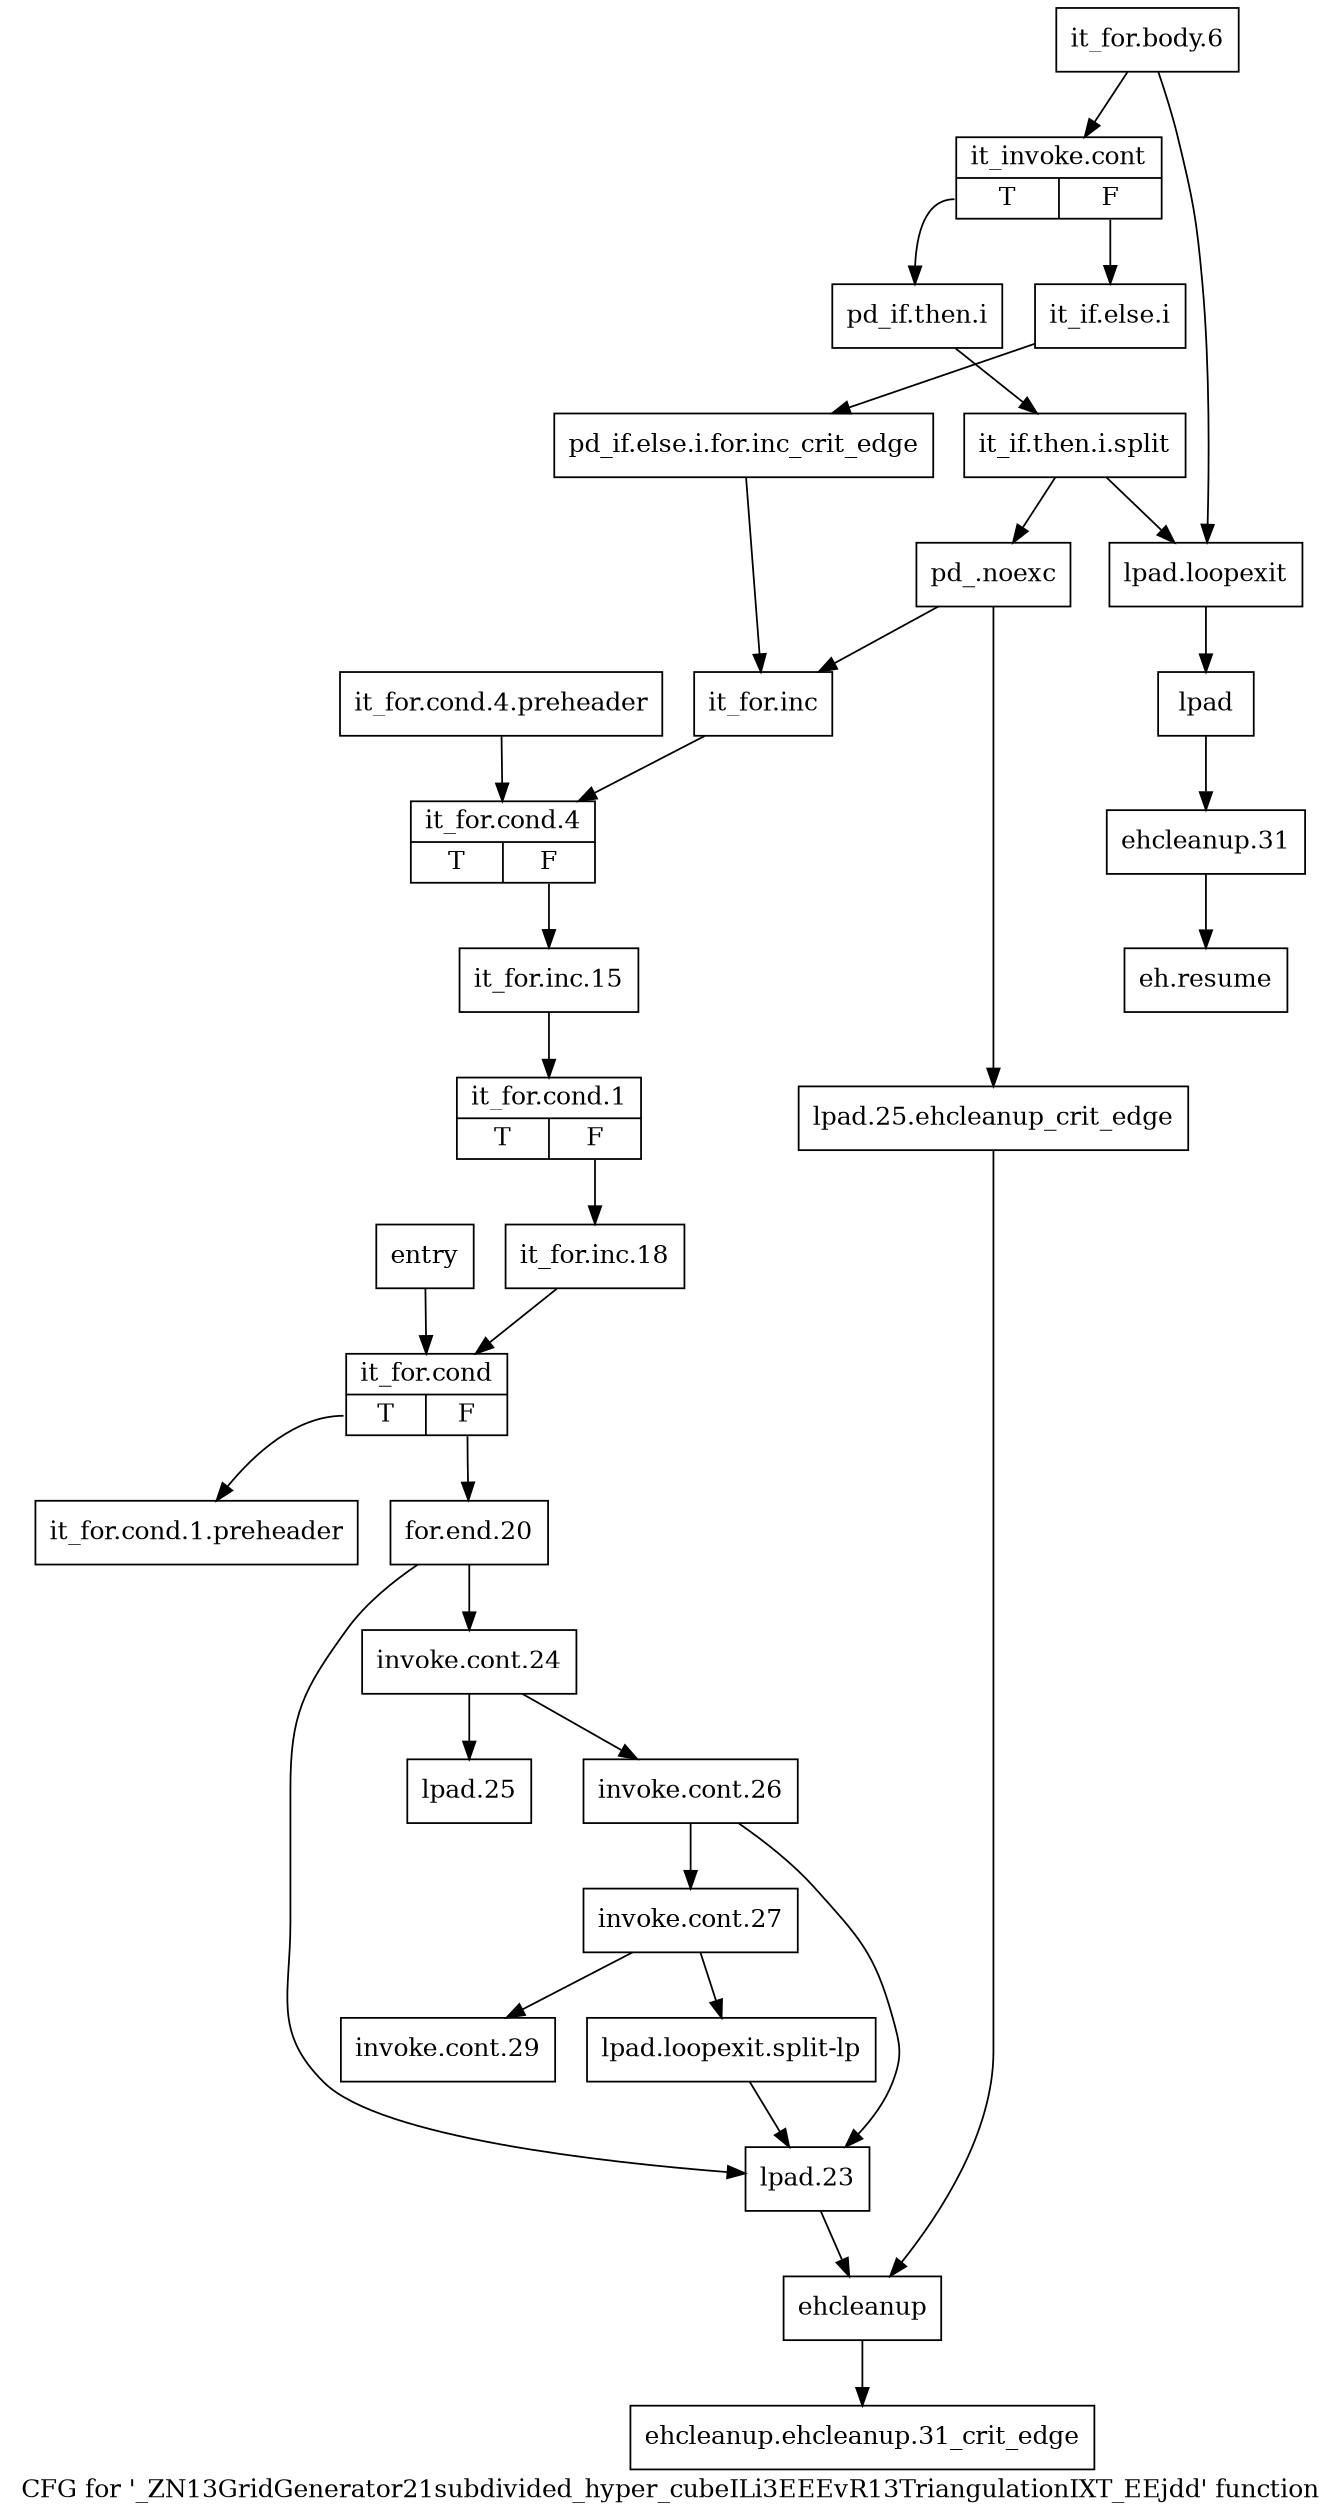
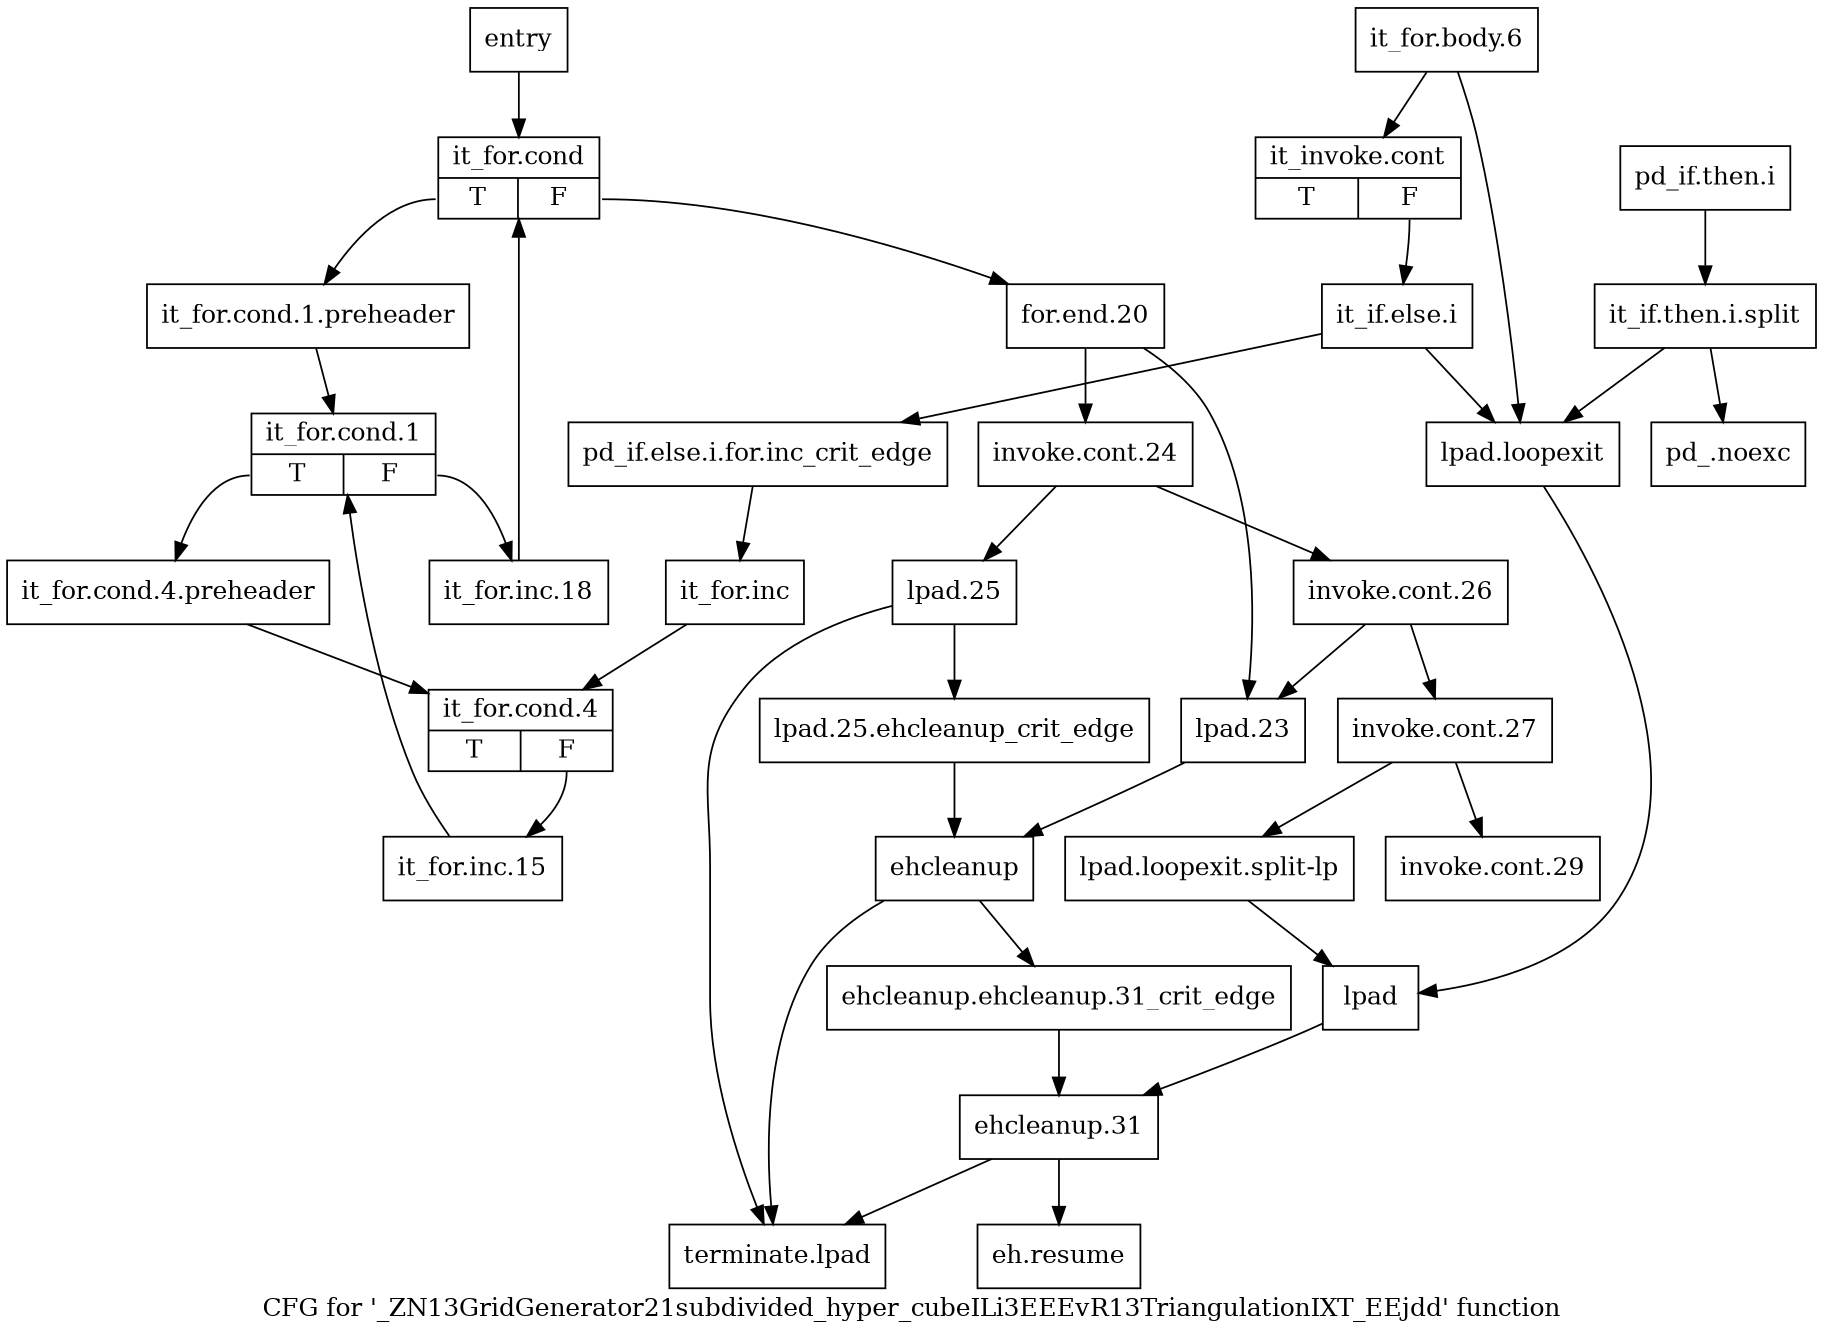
edge "it_invoke.cont" -> "pd_if.then.i": removed
edge "it_for.cond.1.preheader" -> "it_for.cond.1": added
edge "it_if.else.i" -> "lpad.loopexit": added
edge "it_for.cond.1" -> "it_for.cond.4.preheader": added
edge "pd_.noexc" -> "it_for.inc": removed
edge "pd_.noexc" -> "lpad.25.ehcleanup_crit_edge": now "lpad.25" -> "lpad.25.ehcleanup_crit_edge"
edge "ehcleanup.ehcleanup.31_crit_edge" -> "ehcleanup.31": added
node "terminate.lpad": added
edge "lpad.loopexit.split-lp" -> "lpad.23": now "lpad.loopexit.split-lp" -> "lpad"
